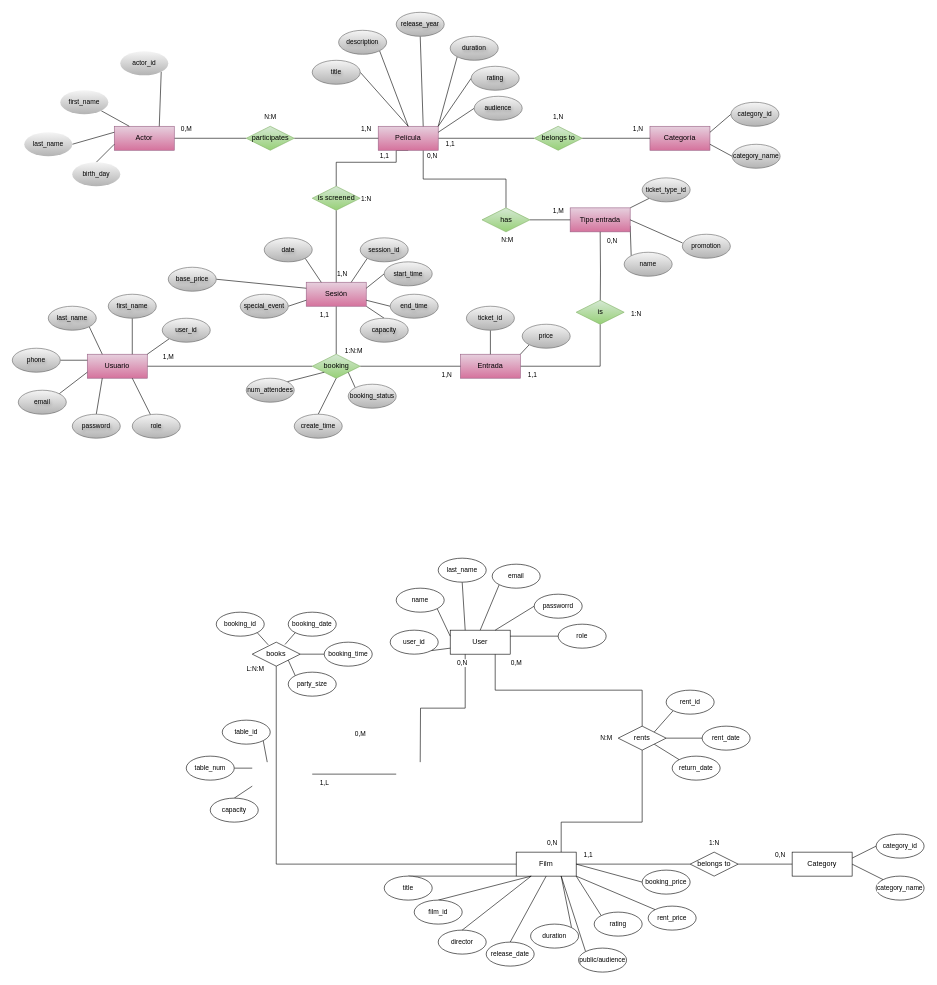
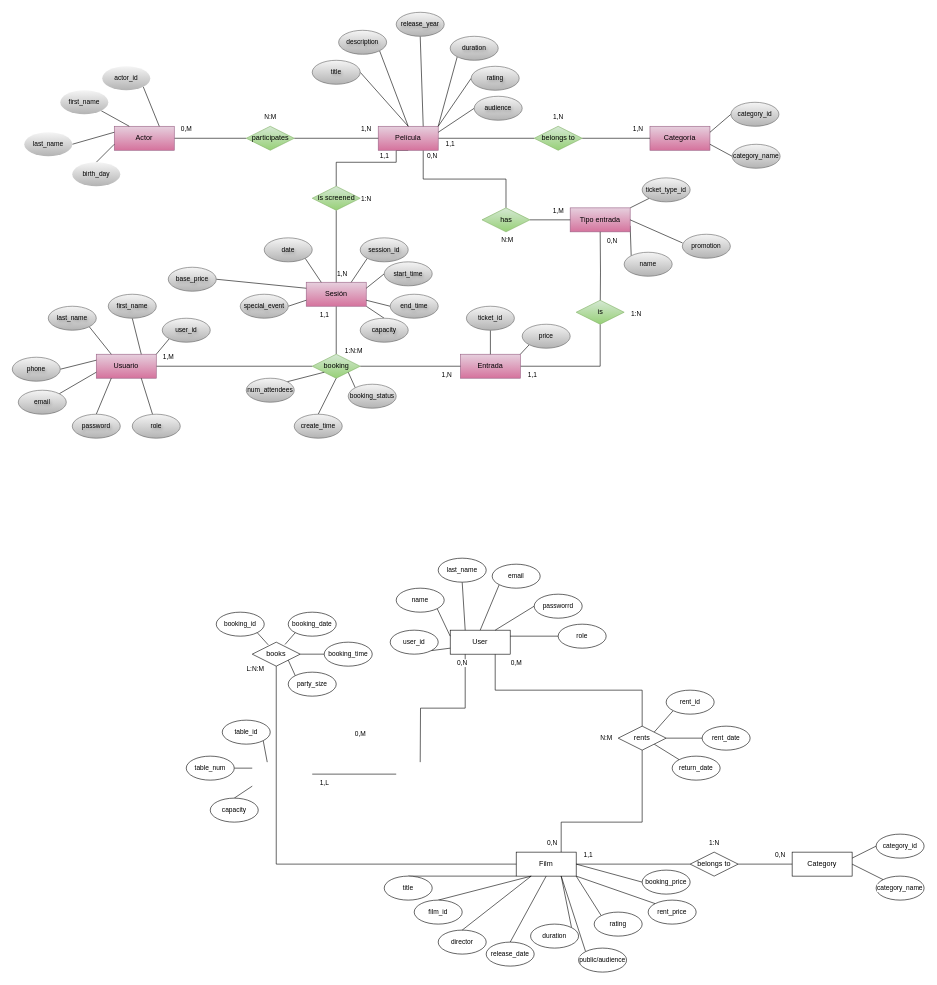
node "actor_id": moved (144, 63) -> (126, 78)
node "phone": moved (36, 360) -> (36, 369)
node "Usuario": moved (117, 366) -> (126, 366)
node "rent_price": moved (672, 918) -> (672, 912)
